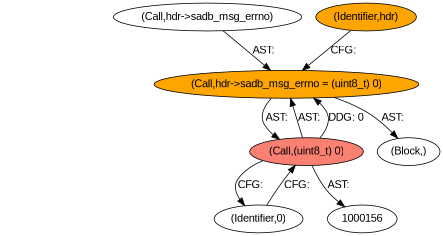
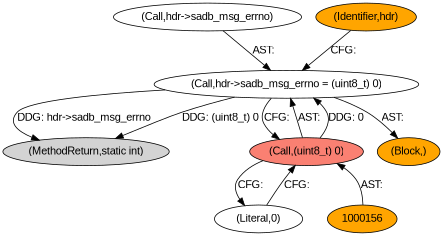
node "(Call,hdr->sadb_msg_errno = (uint8_t) 0)": fillcolor orange -> white
edge "(Call,hdr->sadb_msg_errno = (uint8_t) 0)" -> "(Call,(uint8_t) 0)": label "AST: " -> "CFG: "
node "(MethodReturn,static int)": added
node "(Block,)": fillcolor white -> orange
edge "(Call,(uint8_t) 0)" -> "1000156": reversed
node "(Identifier,0)": label "(Identifier,0)" -> "(Literal,0)"
node "1000156": fillcolor white -> orange
